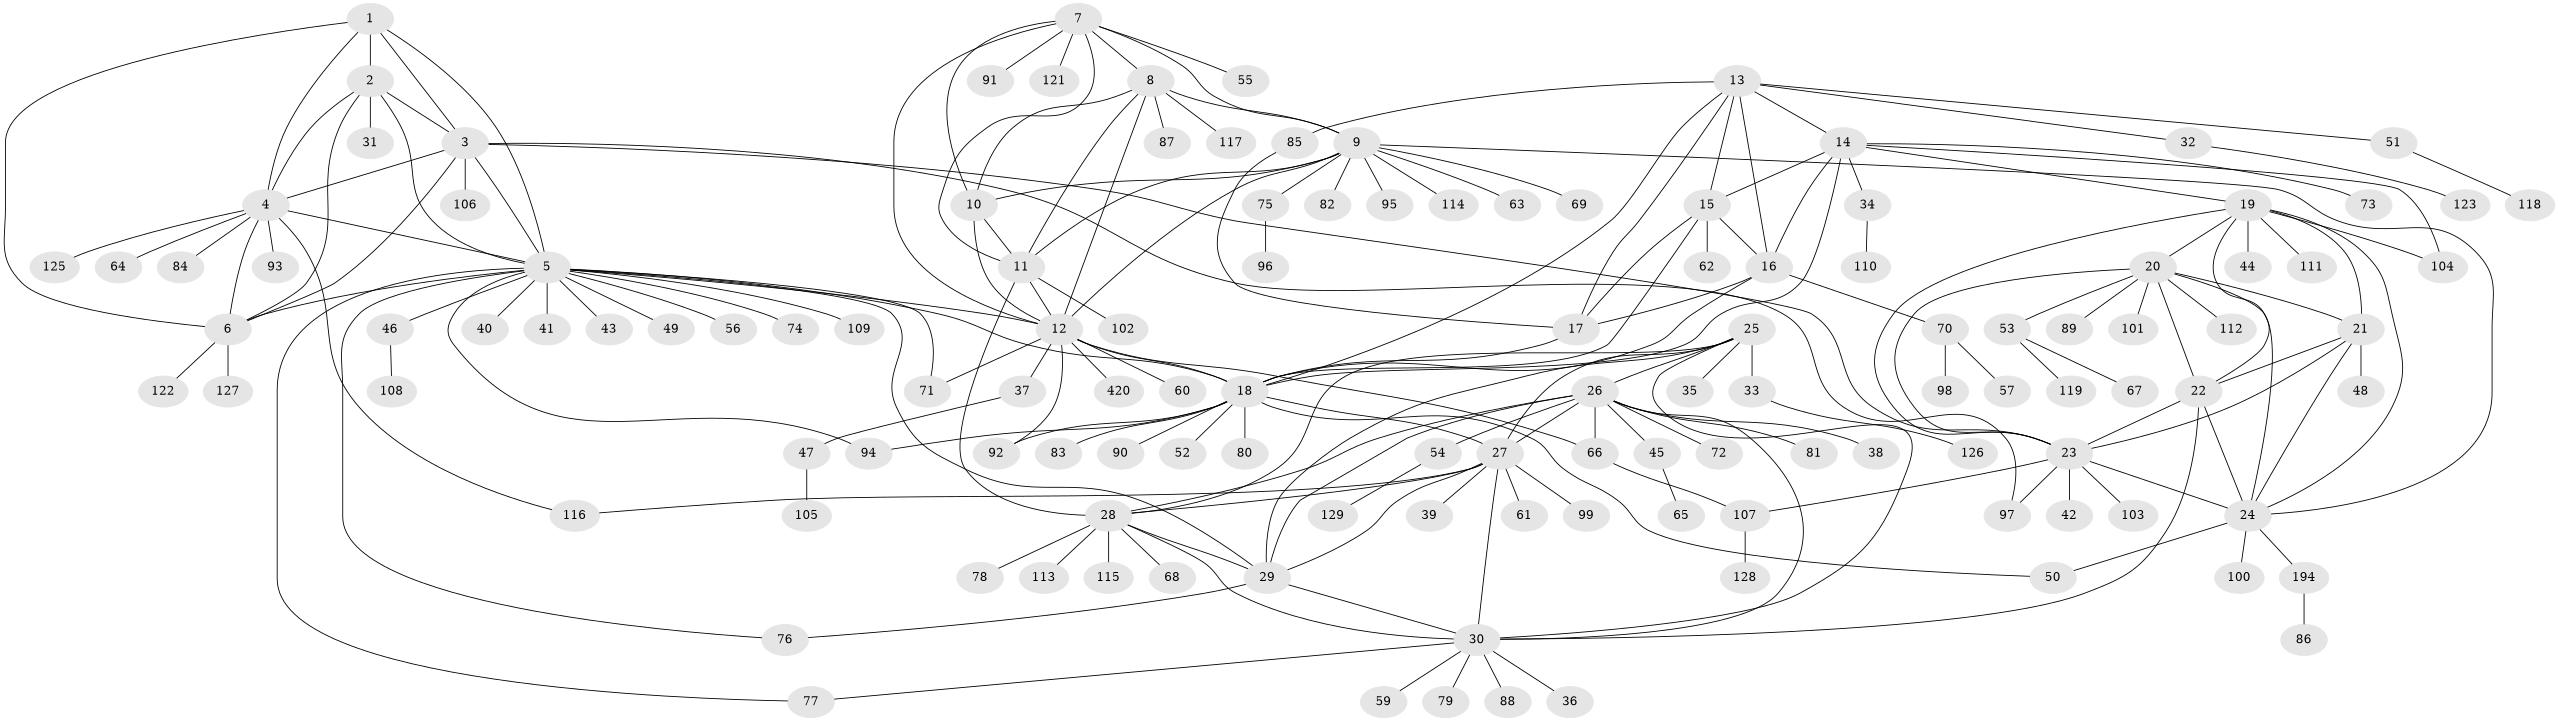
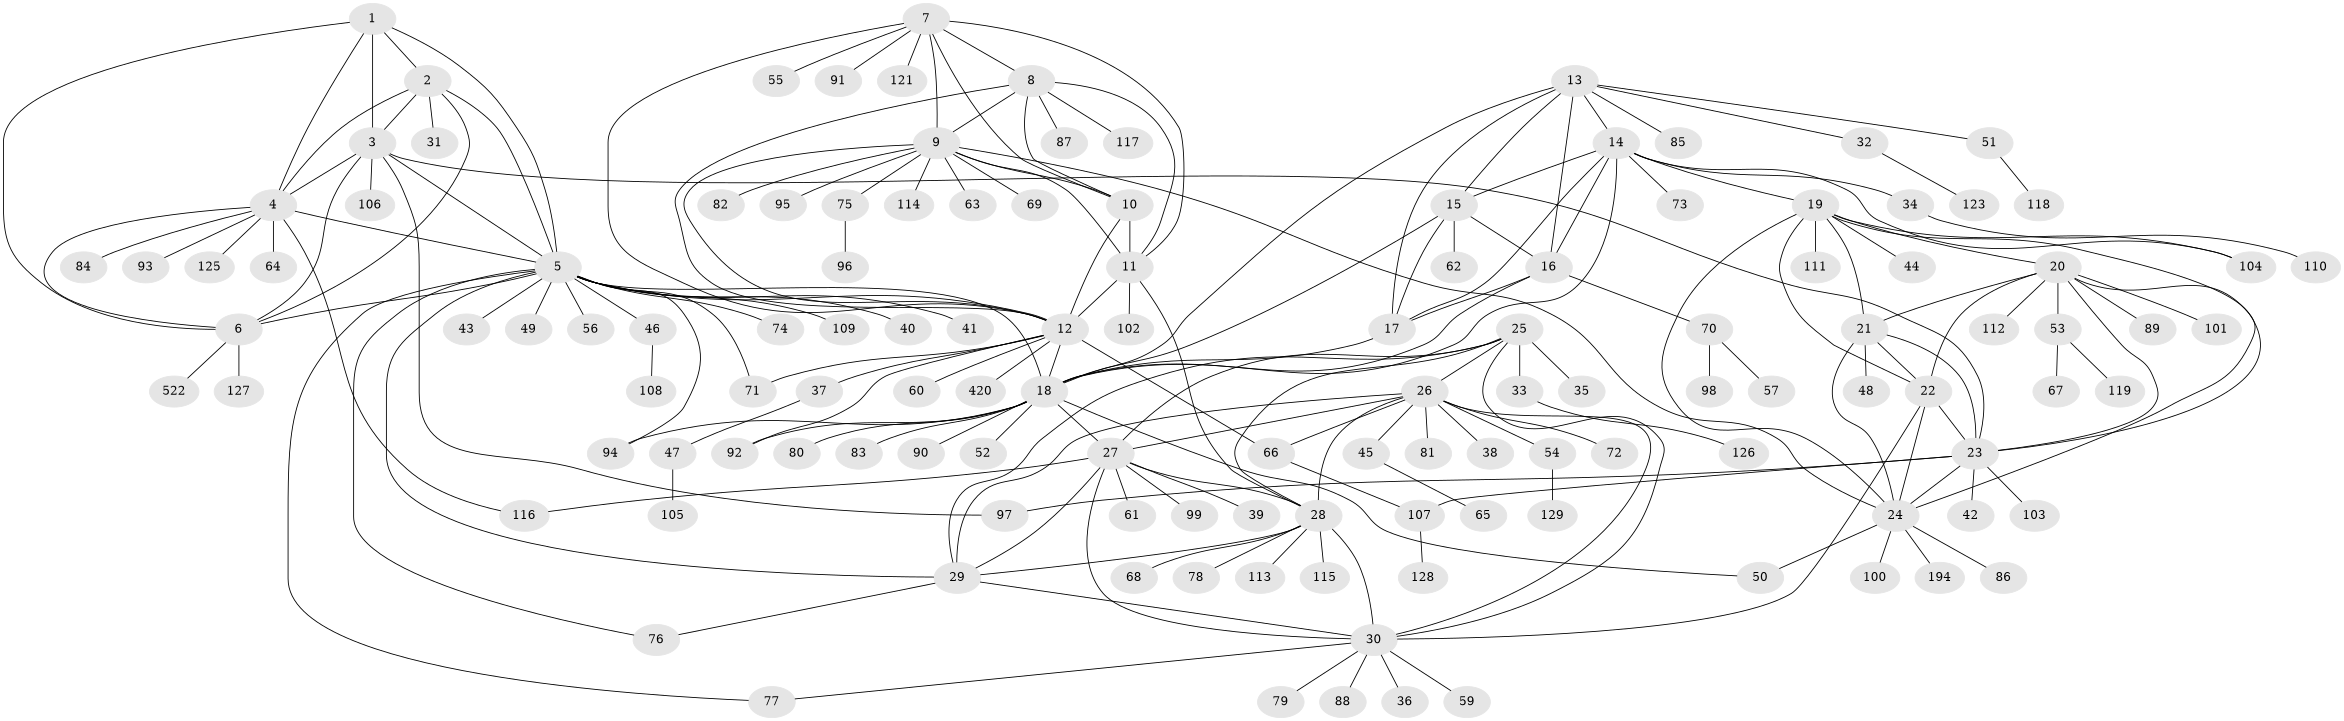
edge "85" -- "17": now "14" -- "17"
node "122": label "122" -> "522"
edge "194" -- "86": now "24" -- "86"
